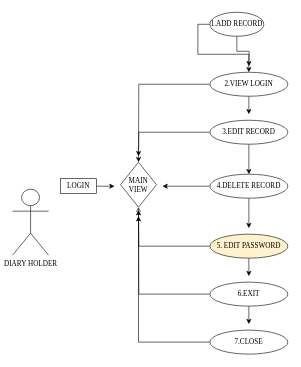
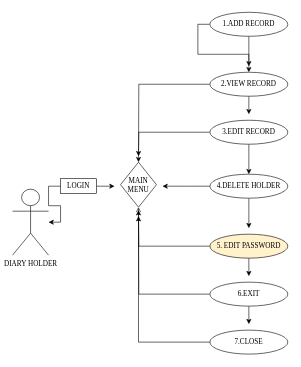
node "1.ADD RECORD": size 54x24 -> 78x24
node "2.VIEW LOGIN": label "2.VIEW LOGIN" -> "2.VIEW RECORD"
node "MAIN VIEW": label "MAIN VIEW" -> "MAIN MENU"
node "4.DELETE RECORD": label "4.DELETE RECORD" -> "4.DELETE HOLDER"
edge "LOGIN" -> "DIARY HOLDER": added
